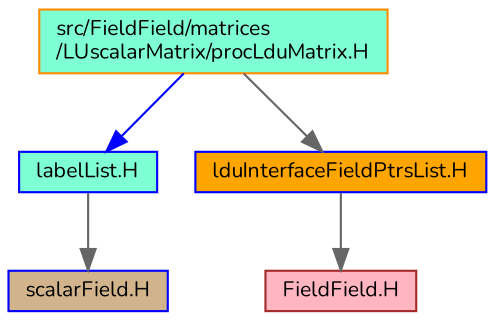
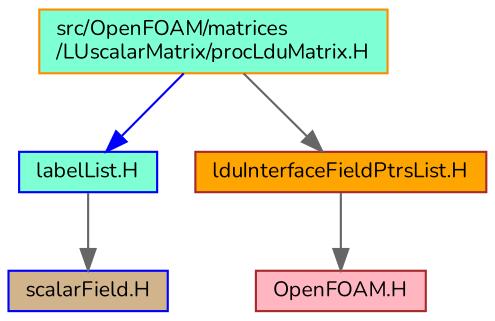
node "src/FieldField/matrices /LUscalarMatrix/procLduMatrix.H": label "src/FieldField/matrices /LUscalarMatrix/procLduMatrix.H" -> "src/OpenFOAM/matrices /LUscalarMatrix/procLduMatrix.H"
node "lduInterfaceFieldPtrsList.H": color blue -> brown
node "FieldField.H": label "FieldField.H" -> "OpenFOAM.H"
